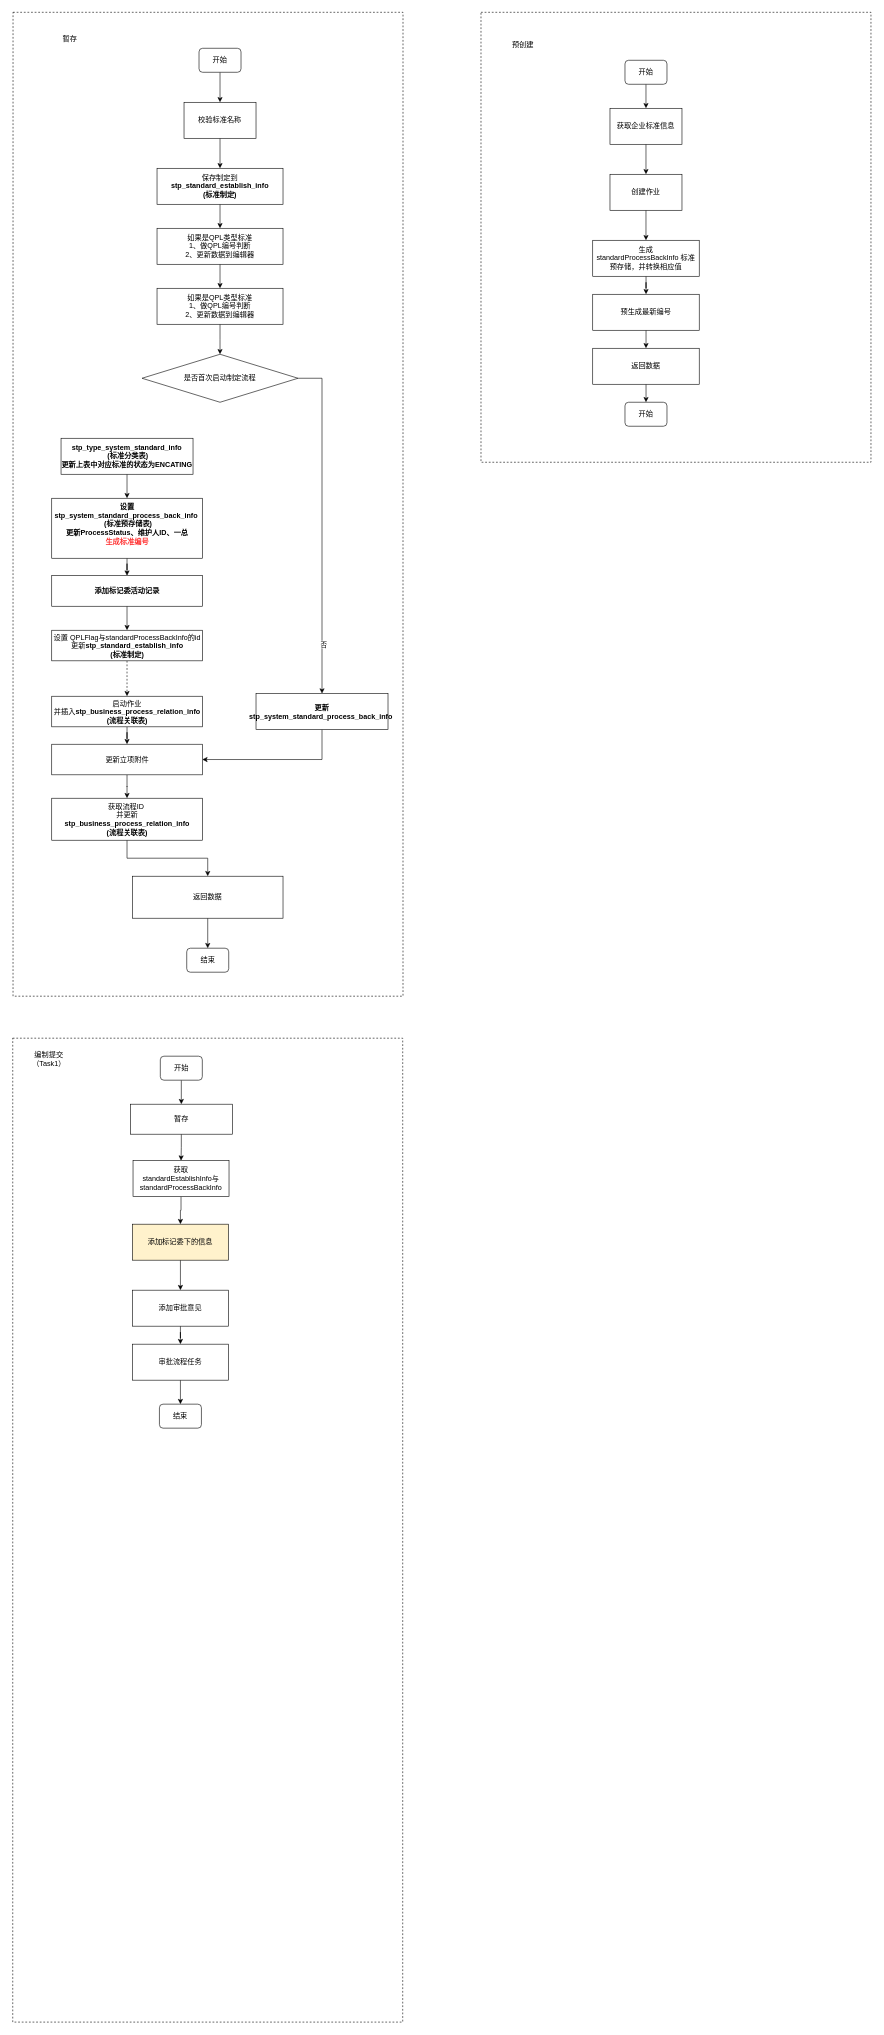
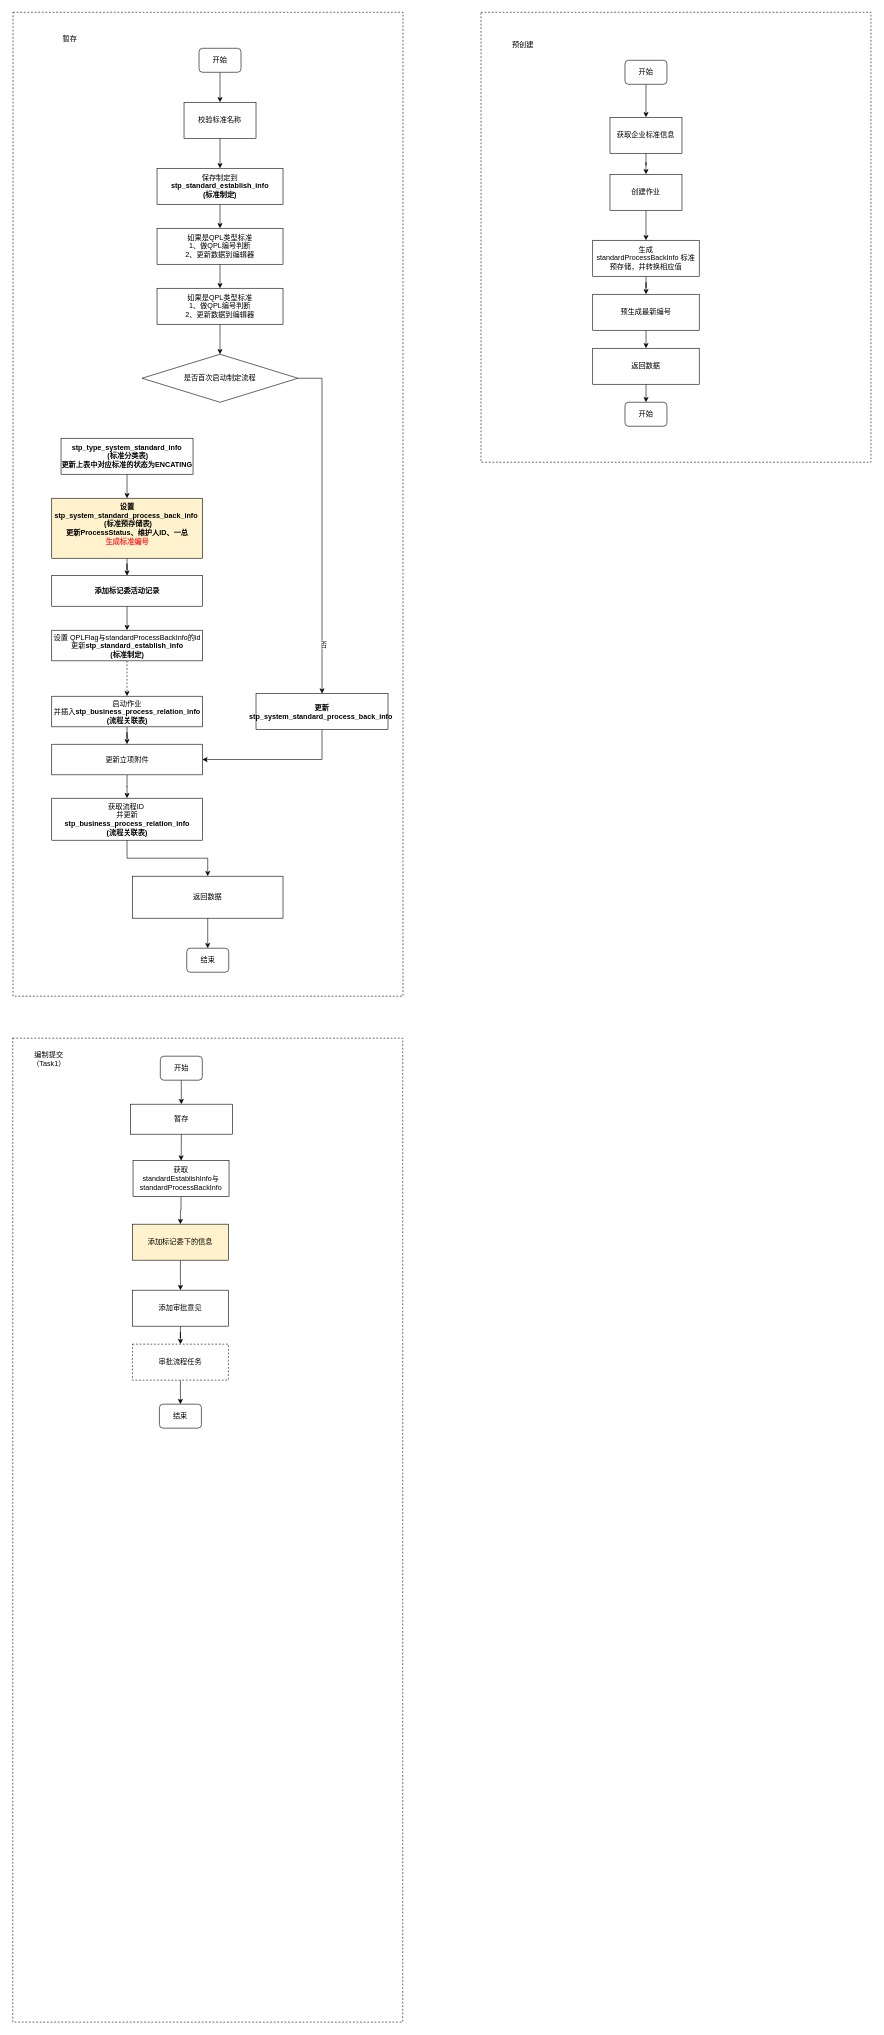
node "获取企业标准信息": moved (646, 126) -> (646, 135)
node "设置 stp_system_standard_process_back_info (标准预存储表) 更新ProcessStatus、维护人ID、一总 生成标准编号": fillcolor #ffffff -> #fff2cc
node "审批流程任务": style solid -> dashed
